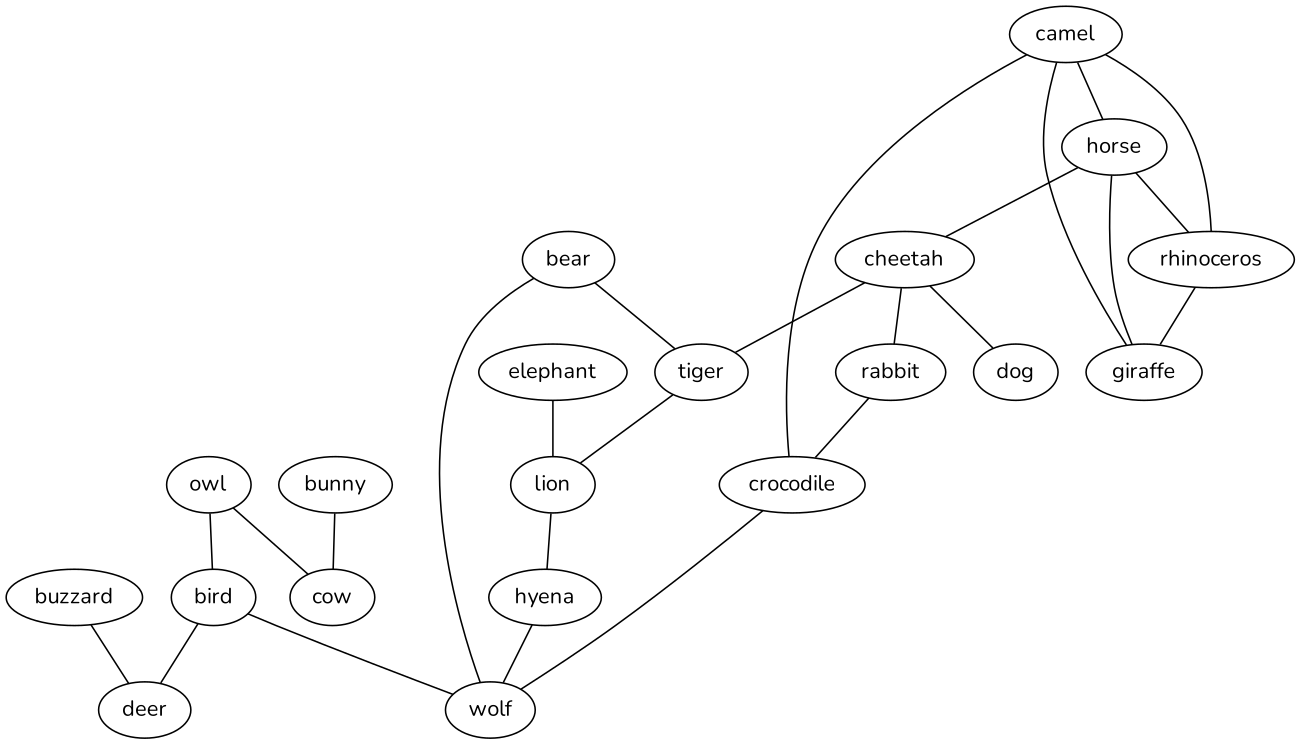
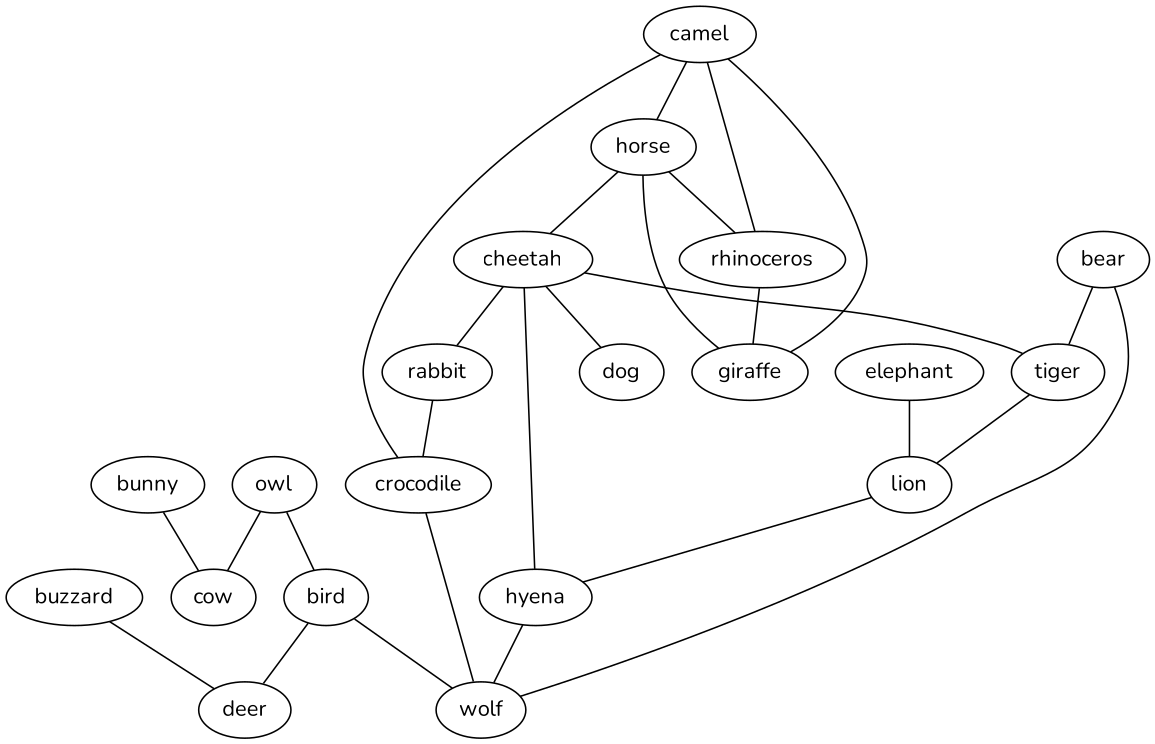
edge "cheetah" -- "hyena": added
